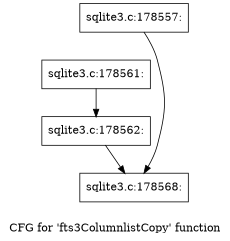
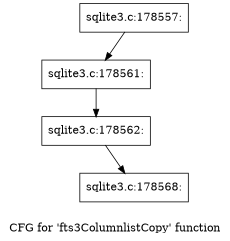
edge "sqlite3.c:178557:" -> "sqlite3.c:178568:": now "sqlite3.c:178557:" -> "sqlite3.c:178561:"
